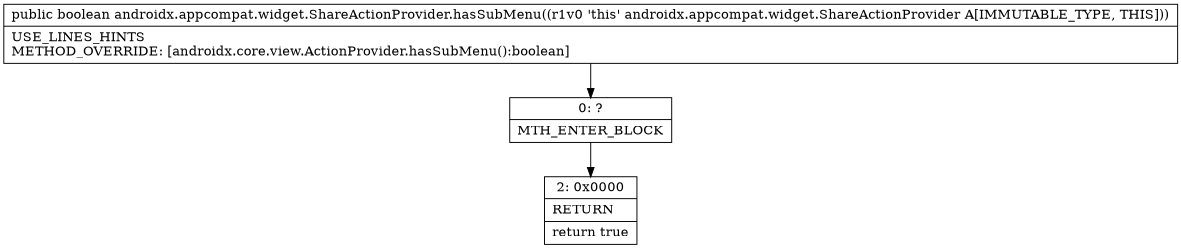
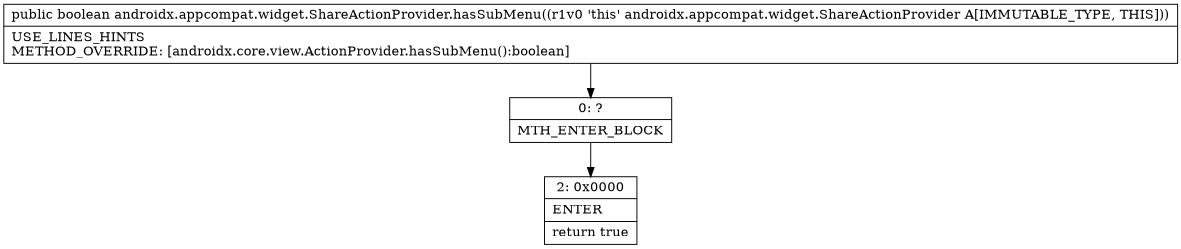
node "2: 0x0000": text "RETURN" -> "ENTER"
